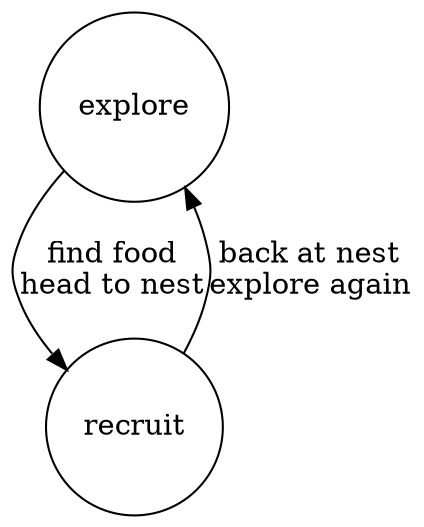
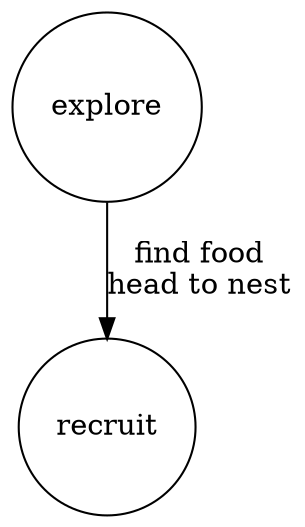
edge "recruit" -> "explore": removed, label "back at nest explore again"
